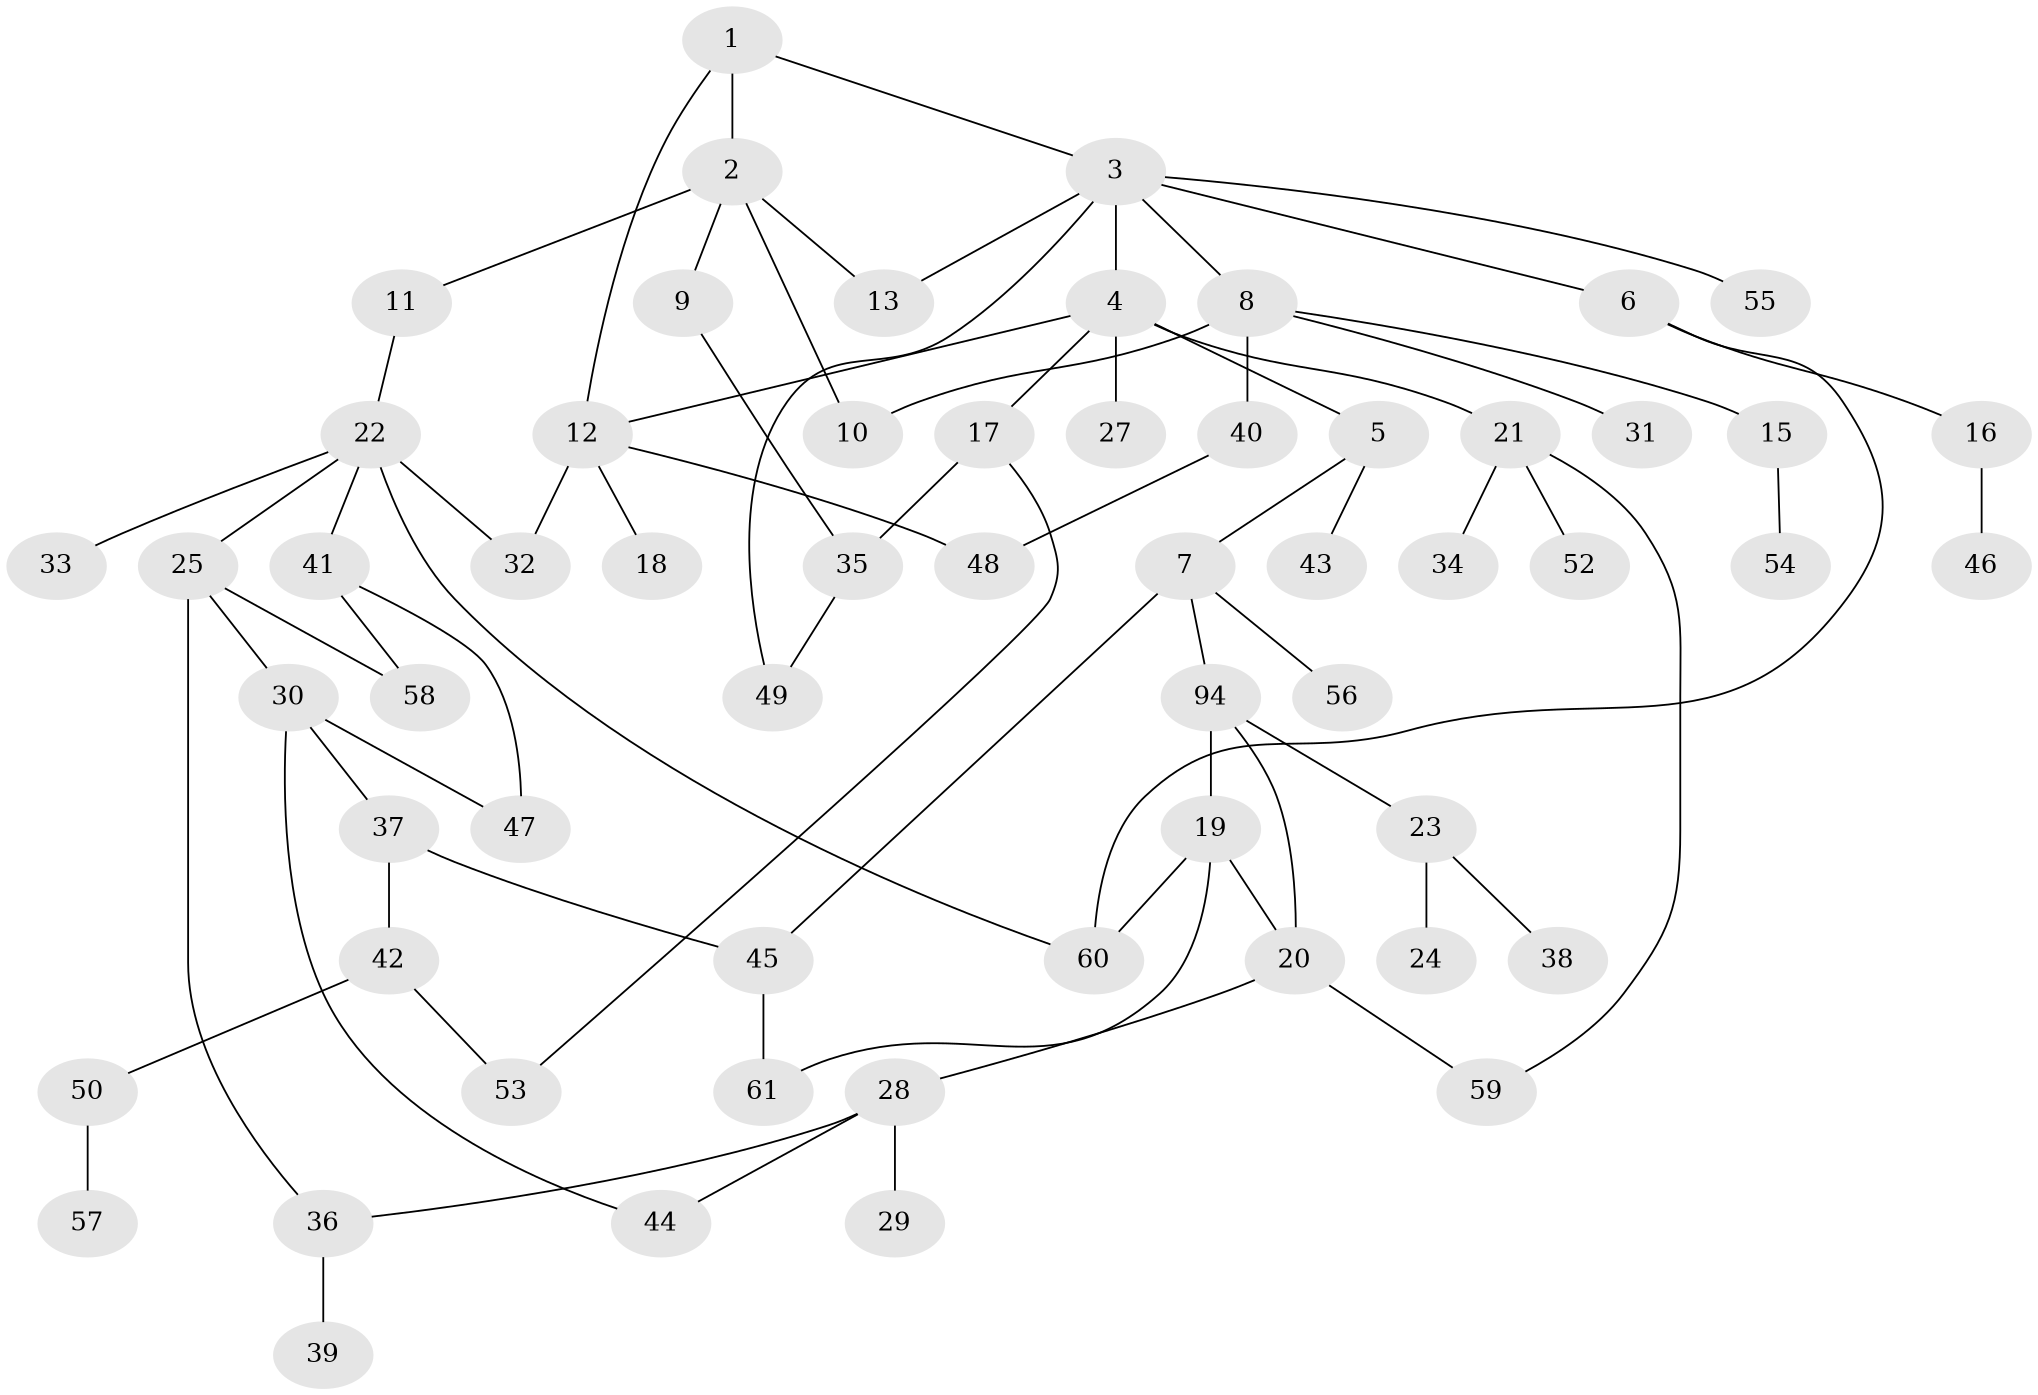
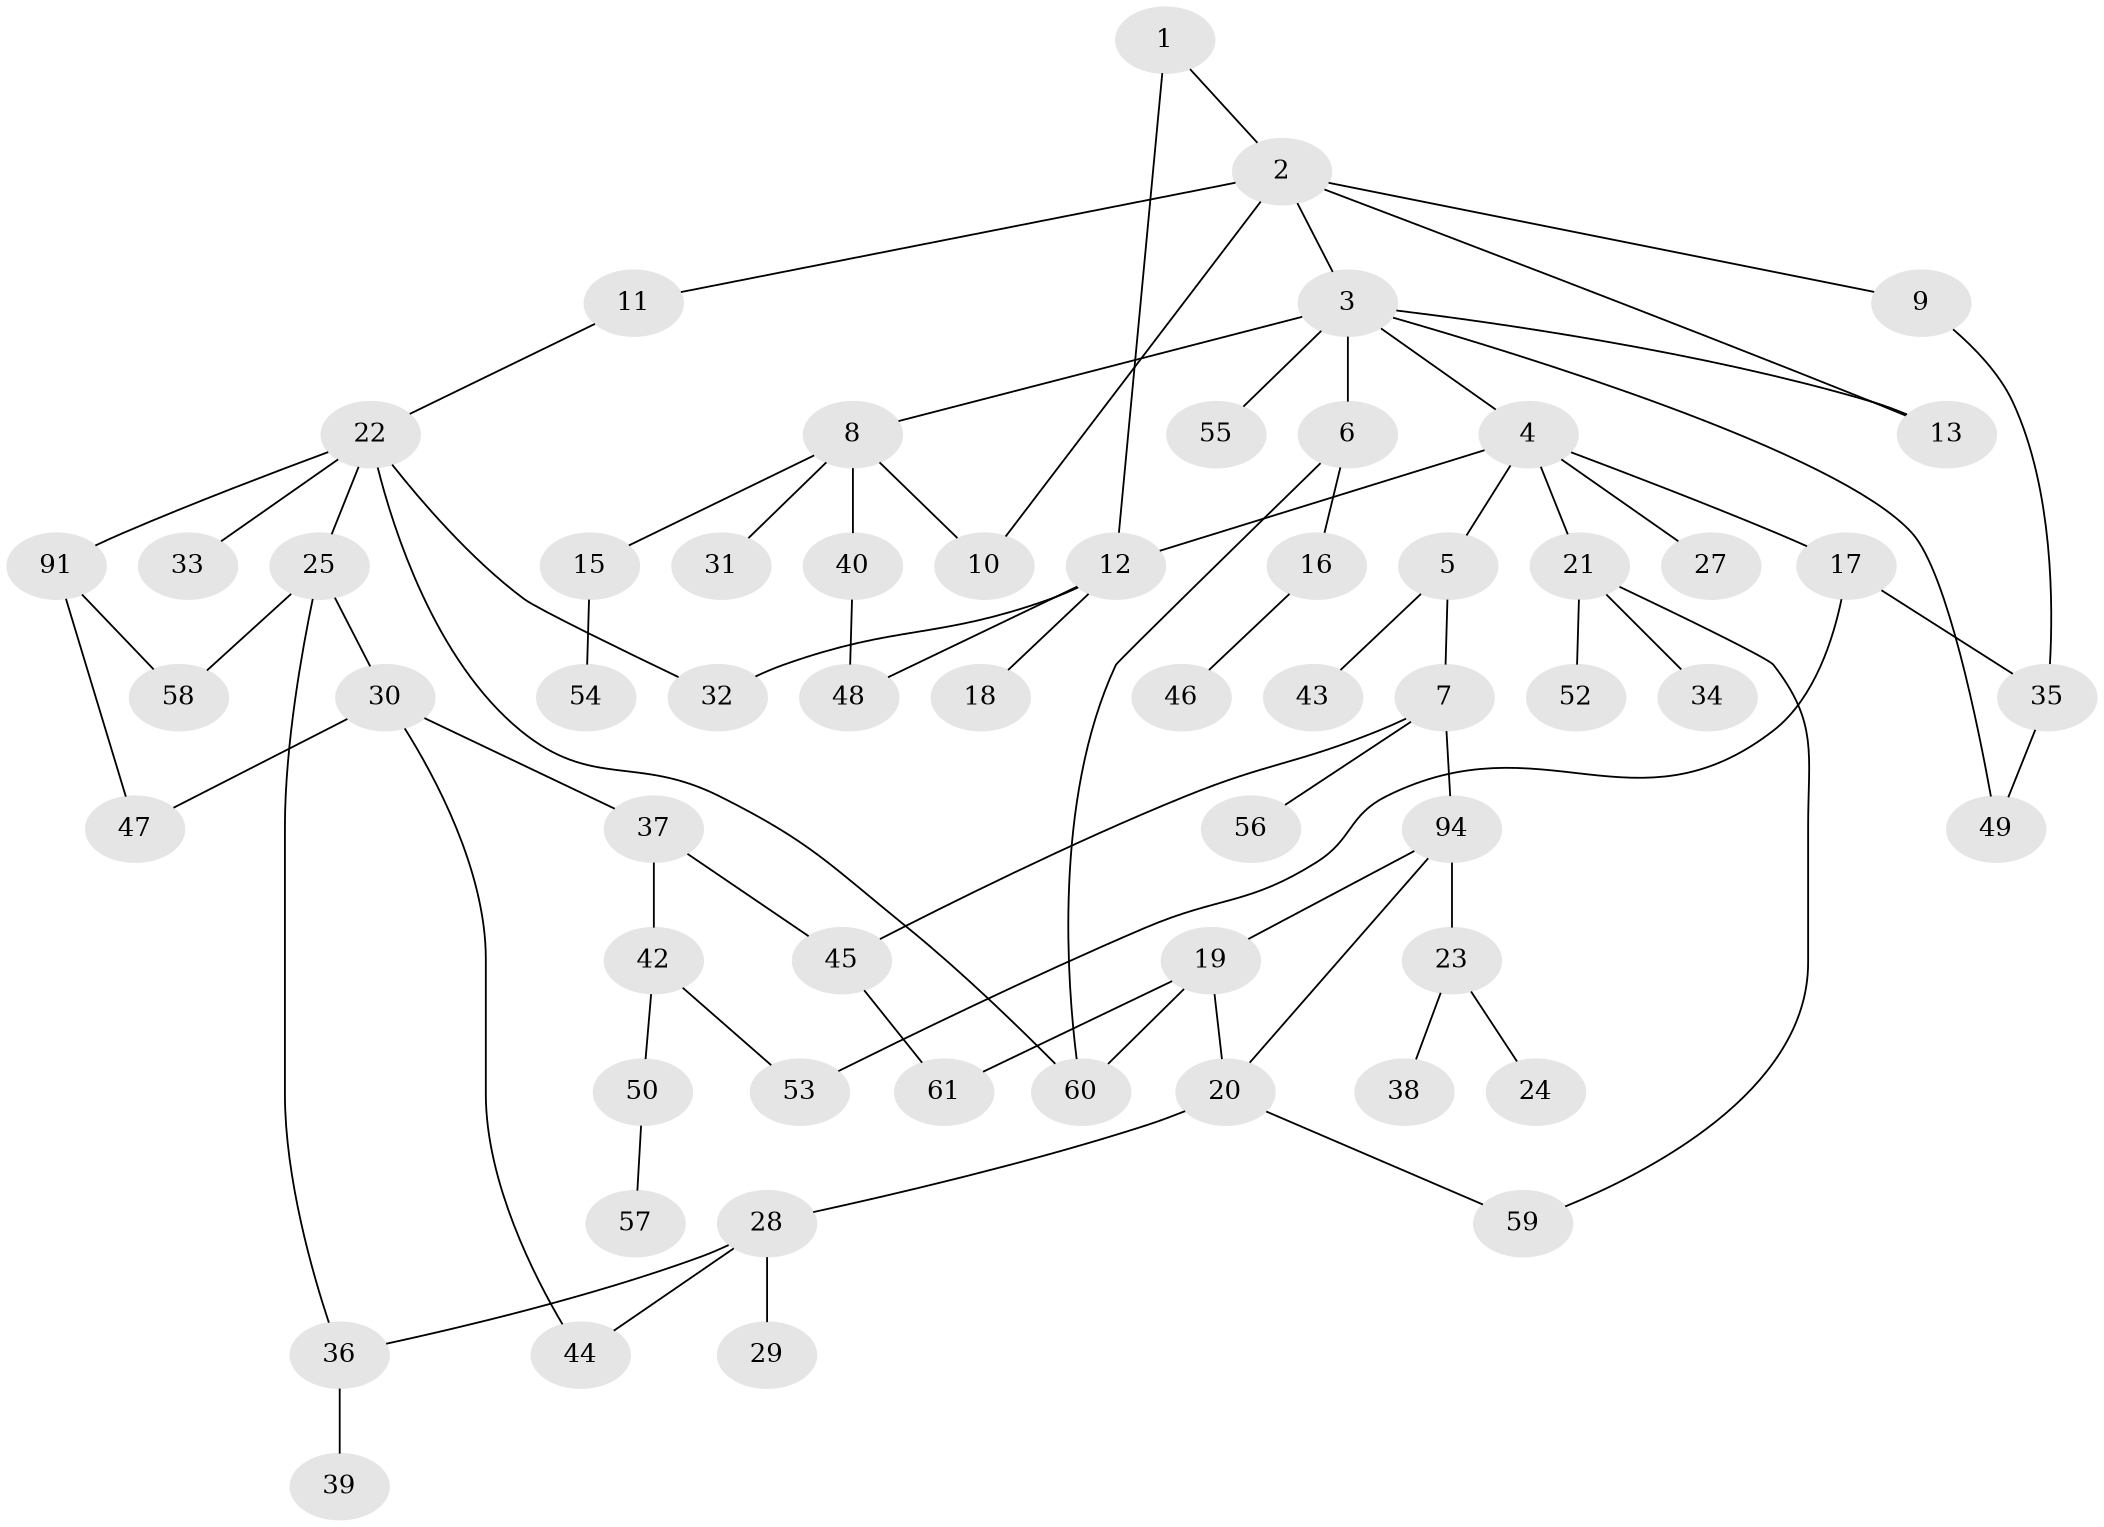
edge "1" -- "3": now "2" -- "3"
node "41": label "41" -> "91"
